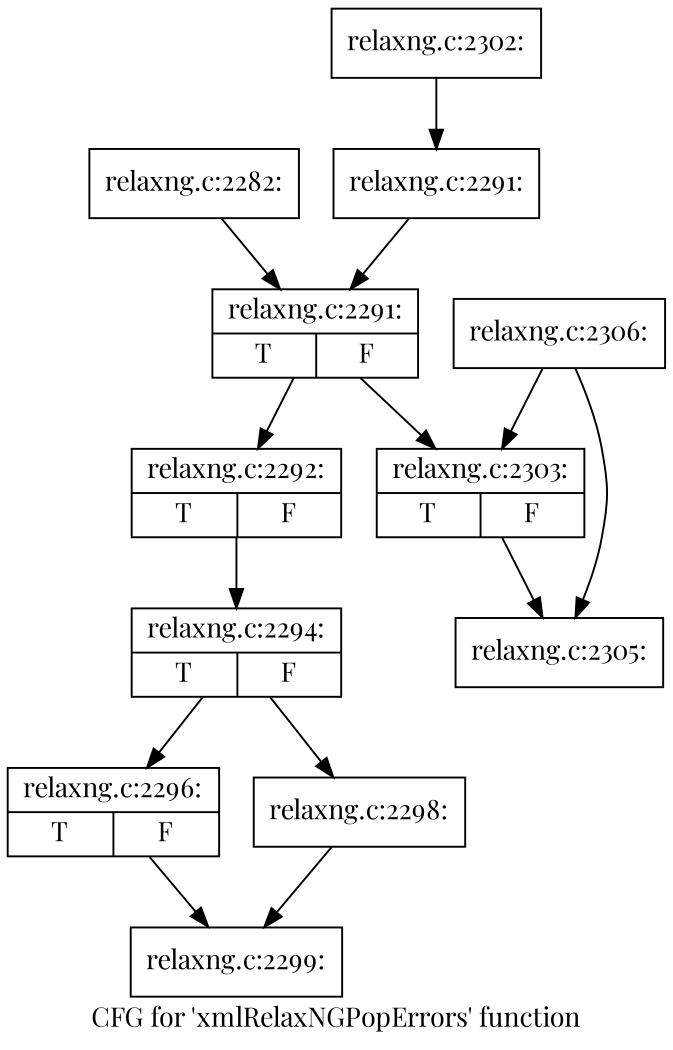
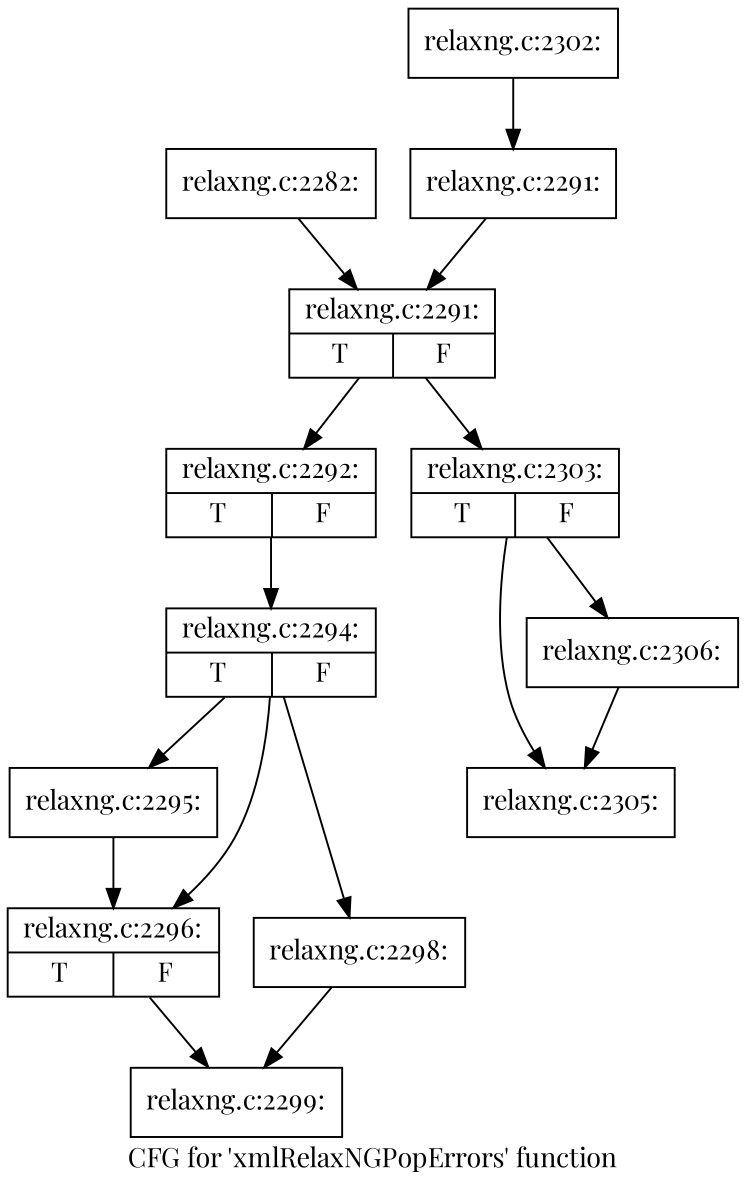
edge "relaxng.c:2306:" -> "relaxng.c:2303:": reversed
node "relaxng.c:2295:": added
